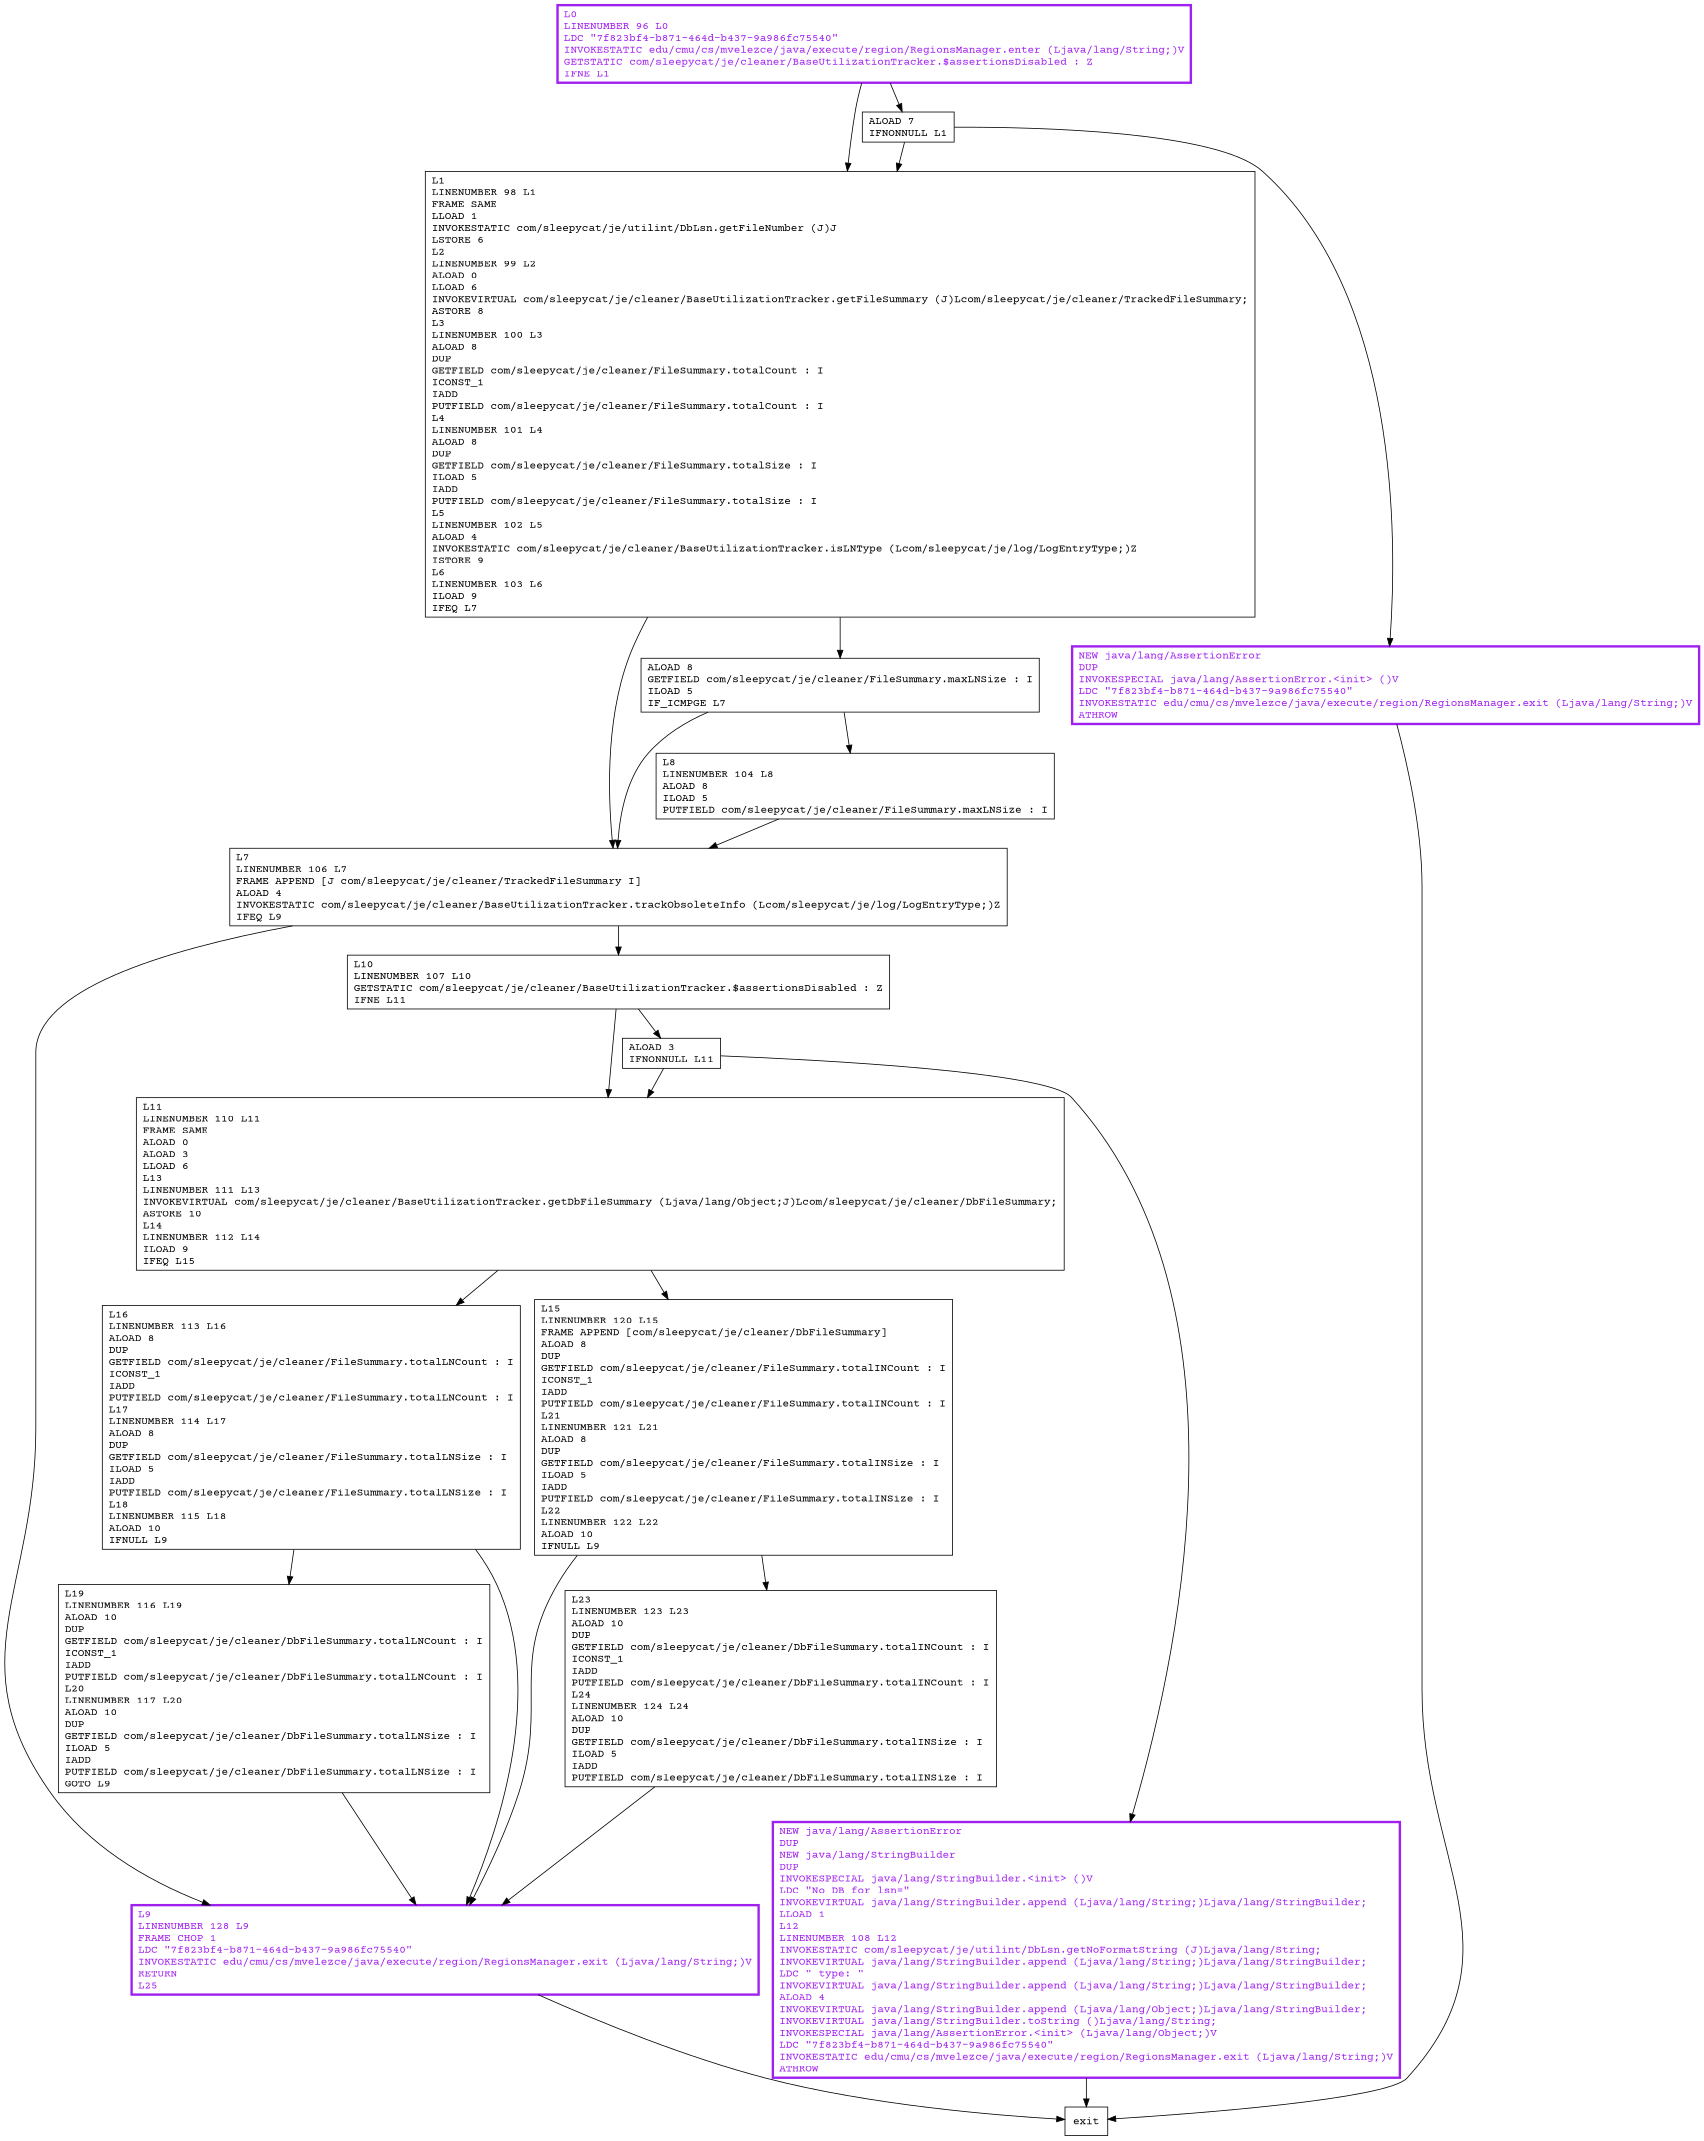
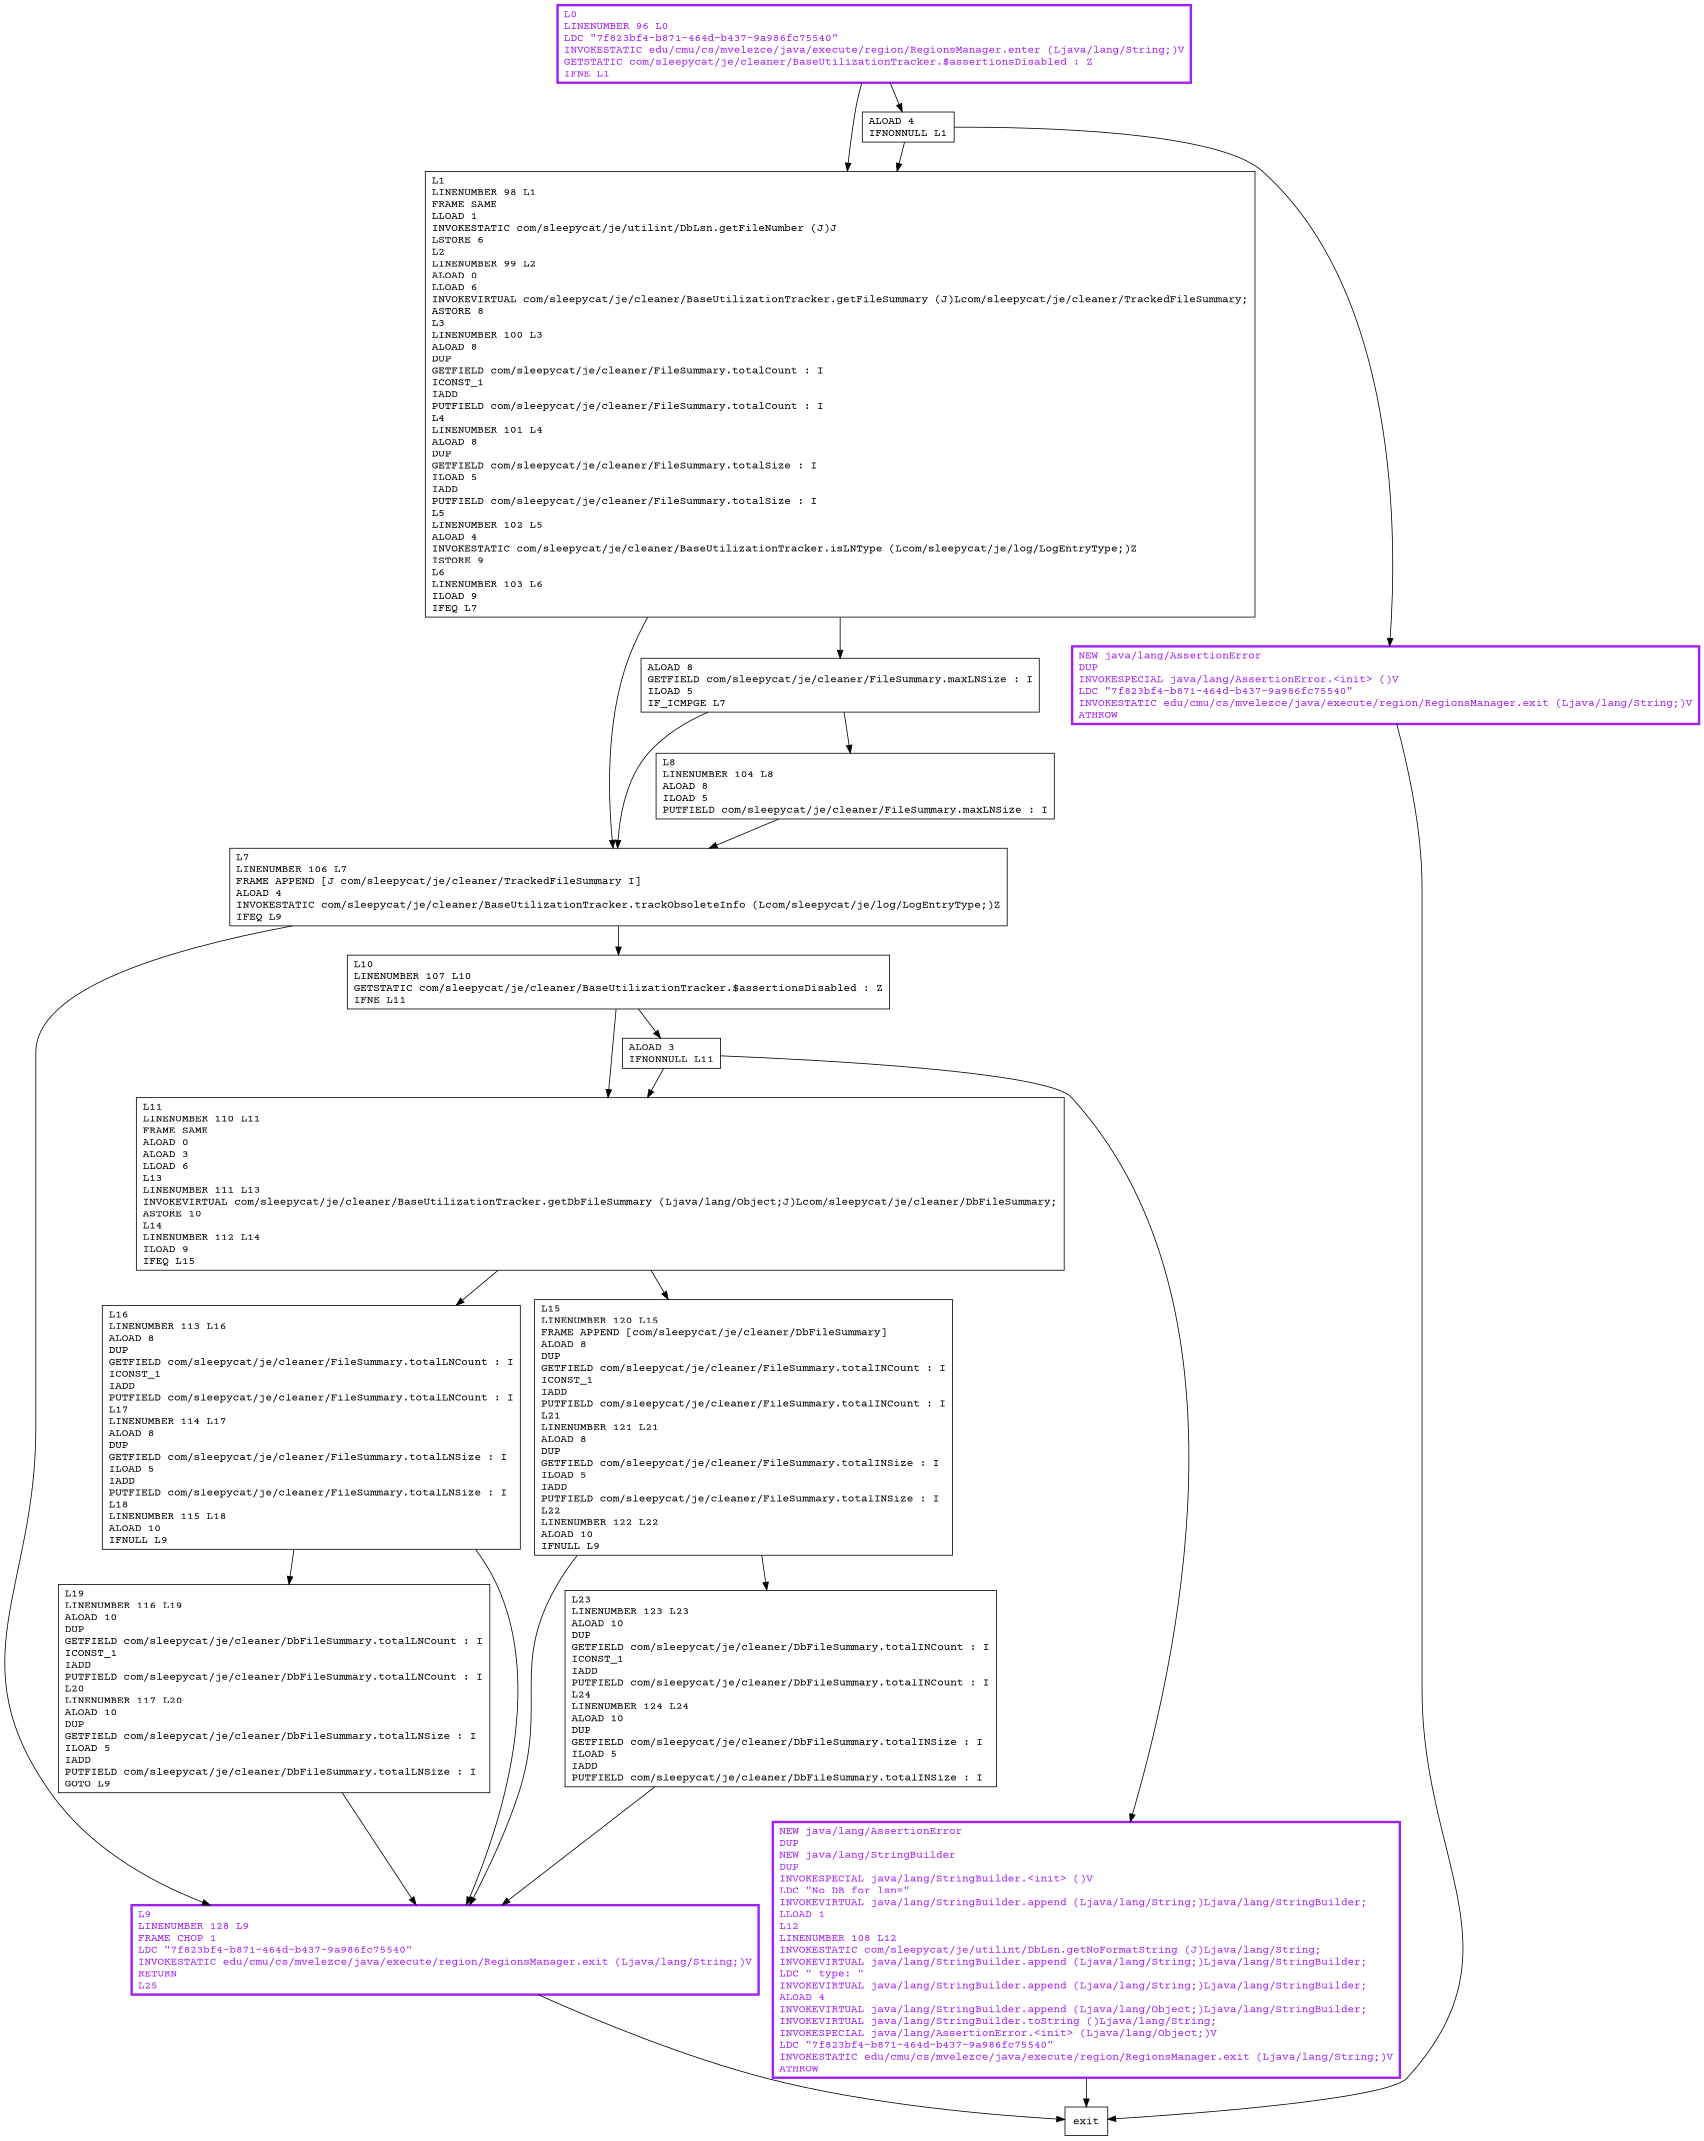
node "ALOAD 7 IFNONNULL L1": label "ALOAD 7 IFNONNULL L1" -> "ALOAD 4 IFNONNULL L1"
